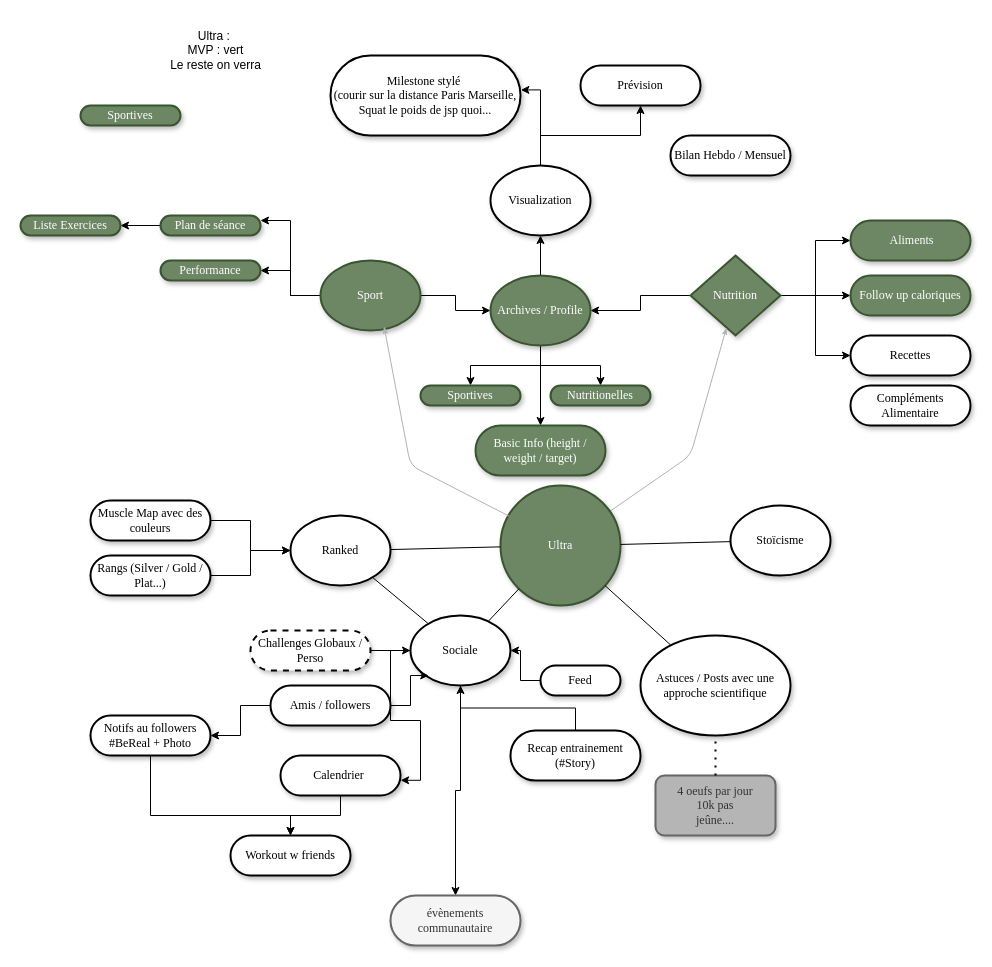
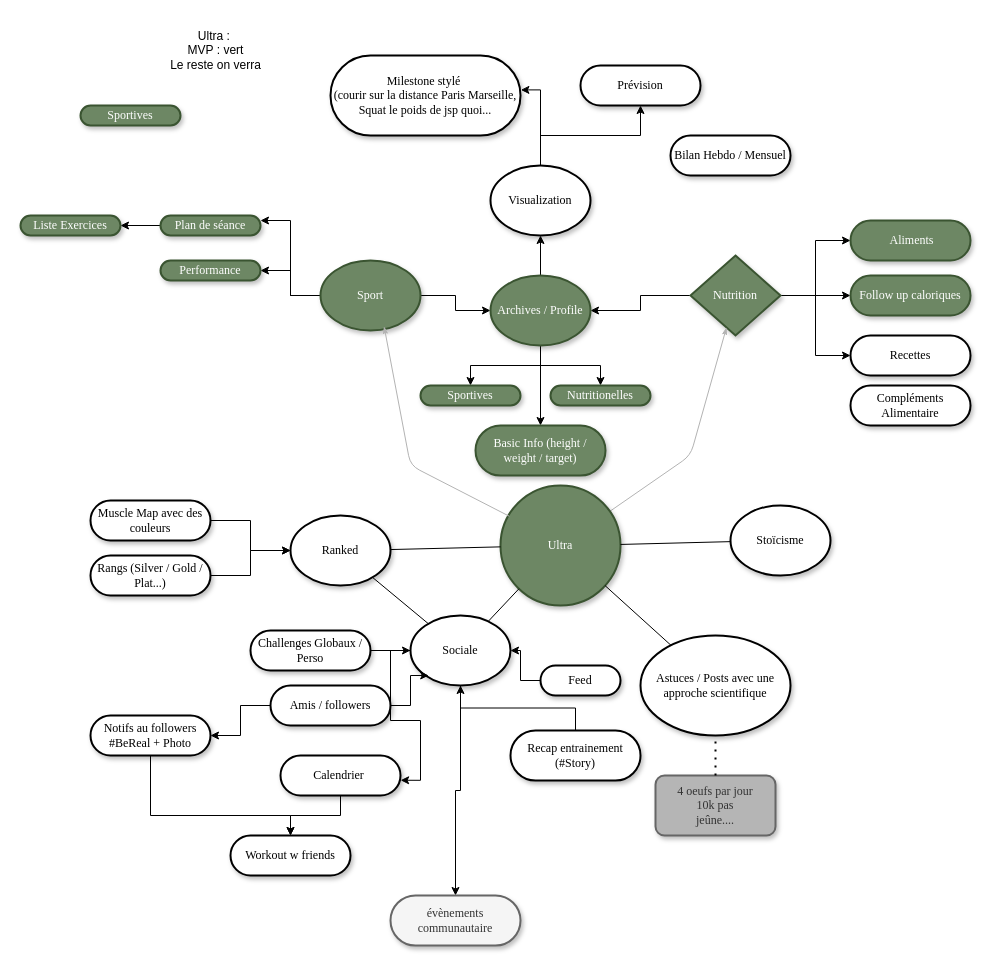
node "Challenges Globaux / Perso": style dashed -> solid
